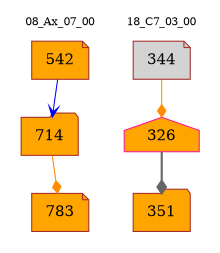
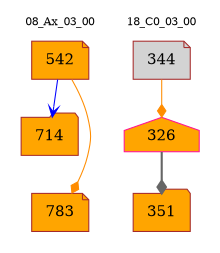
cluster "08_Ax_07_00": label "08_Ax_07_00" -> "08_Ax_03_00"
cluster "18_C7_03_00": label "18_C7_03_00" -> "18_C0_03_00"
edge "714" -> "783": now "542" -> "783"
